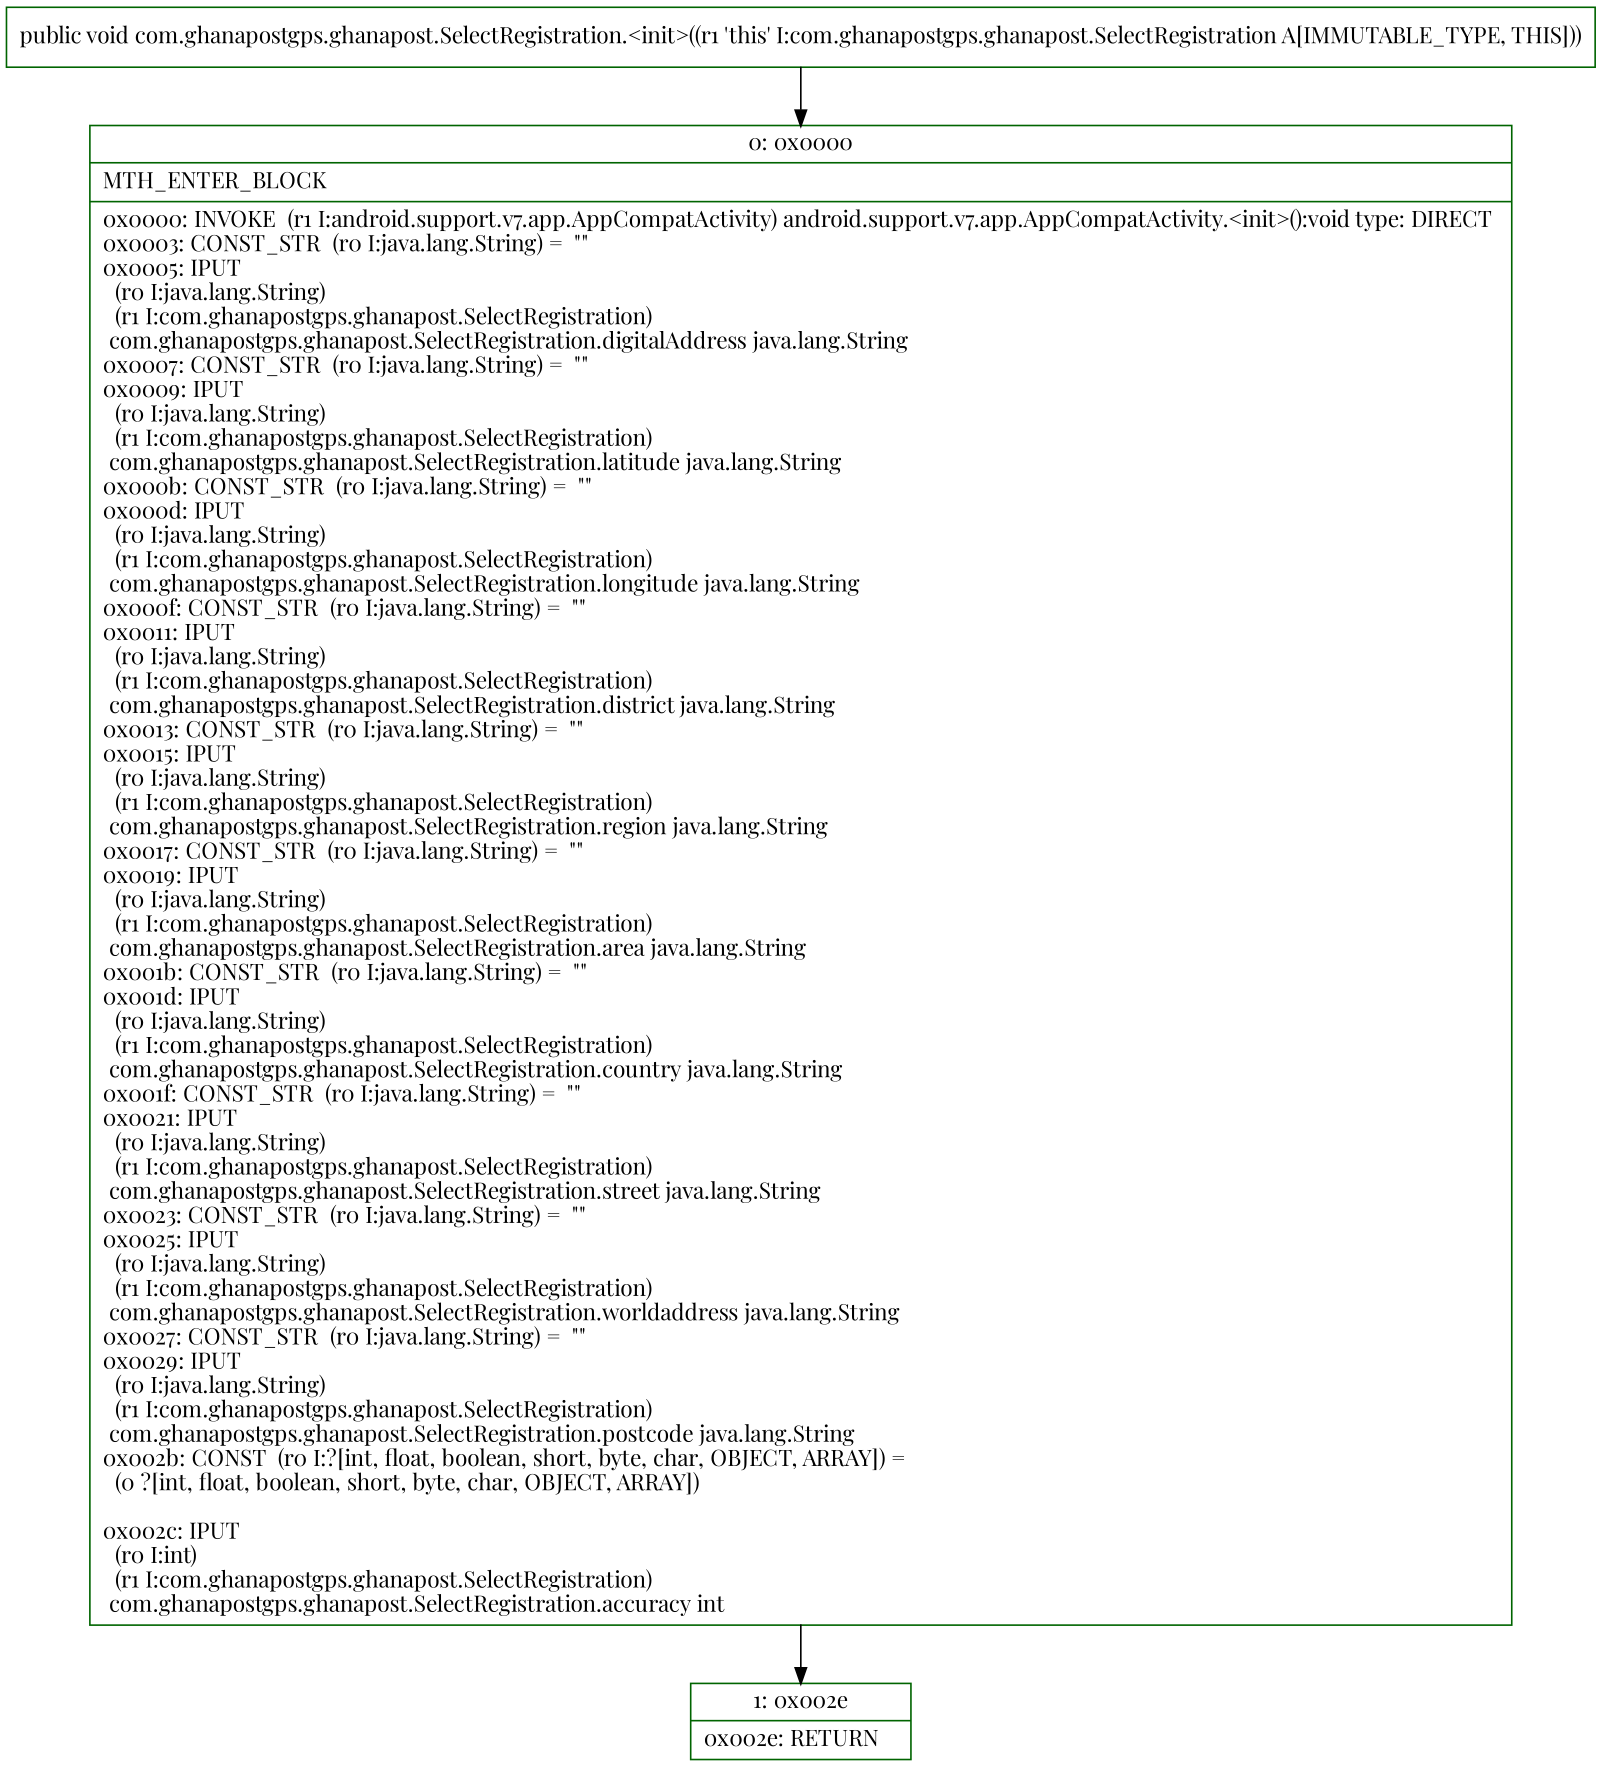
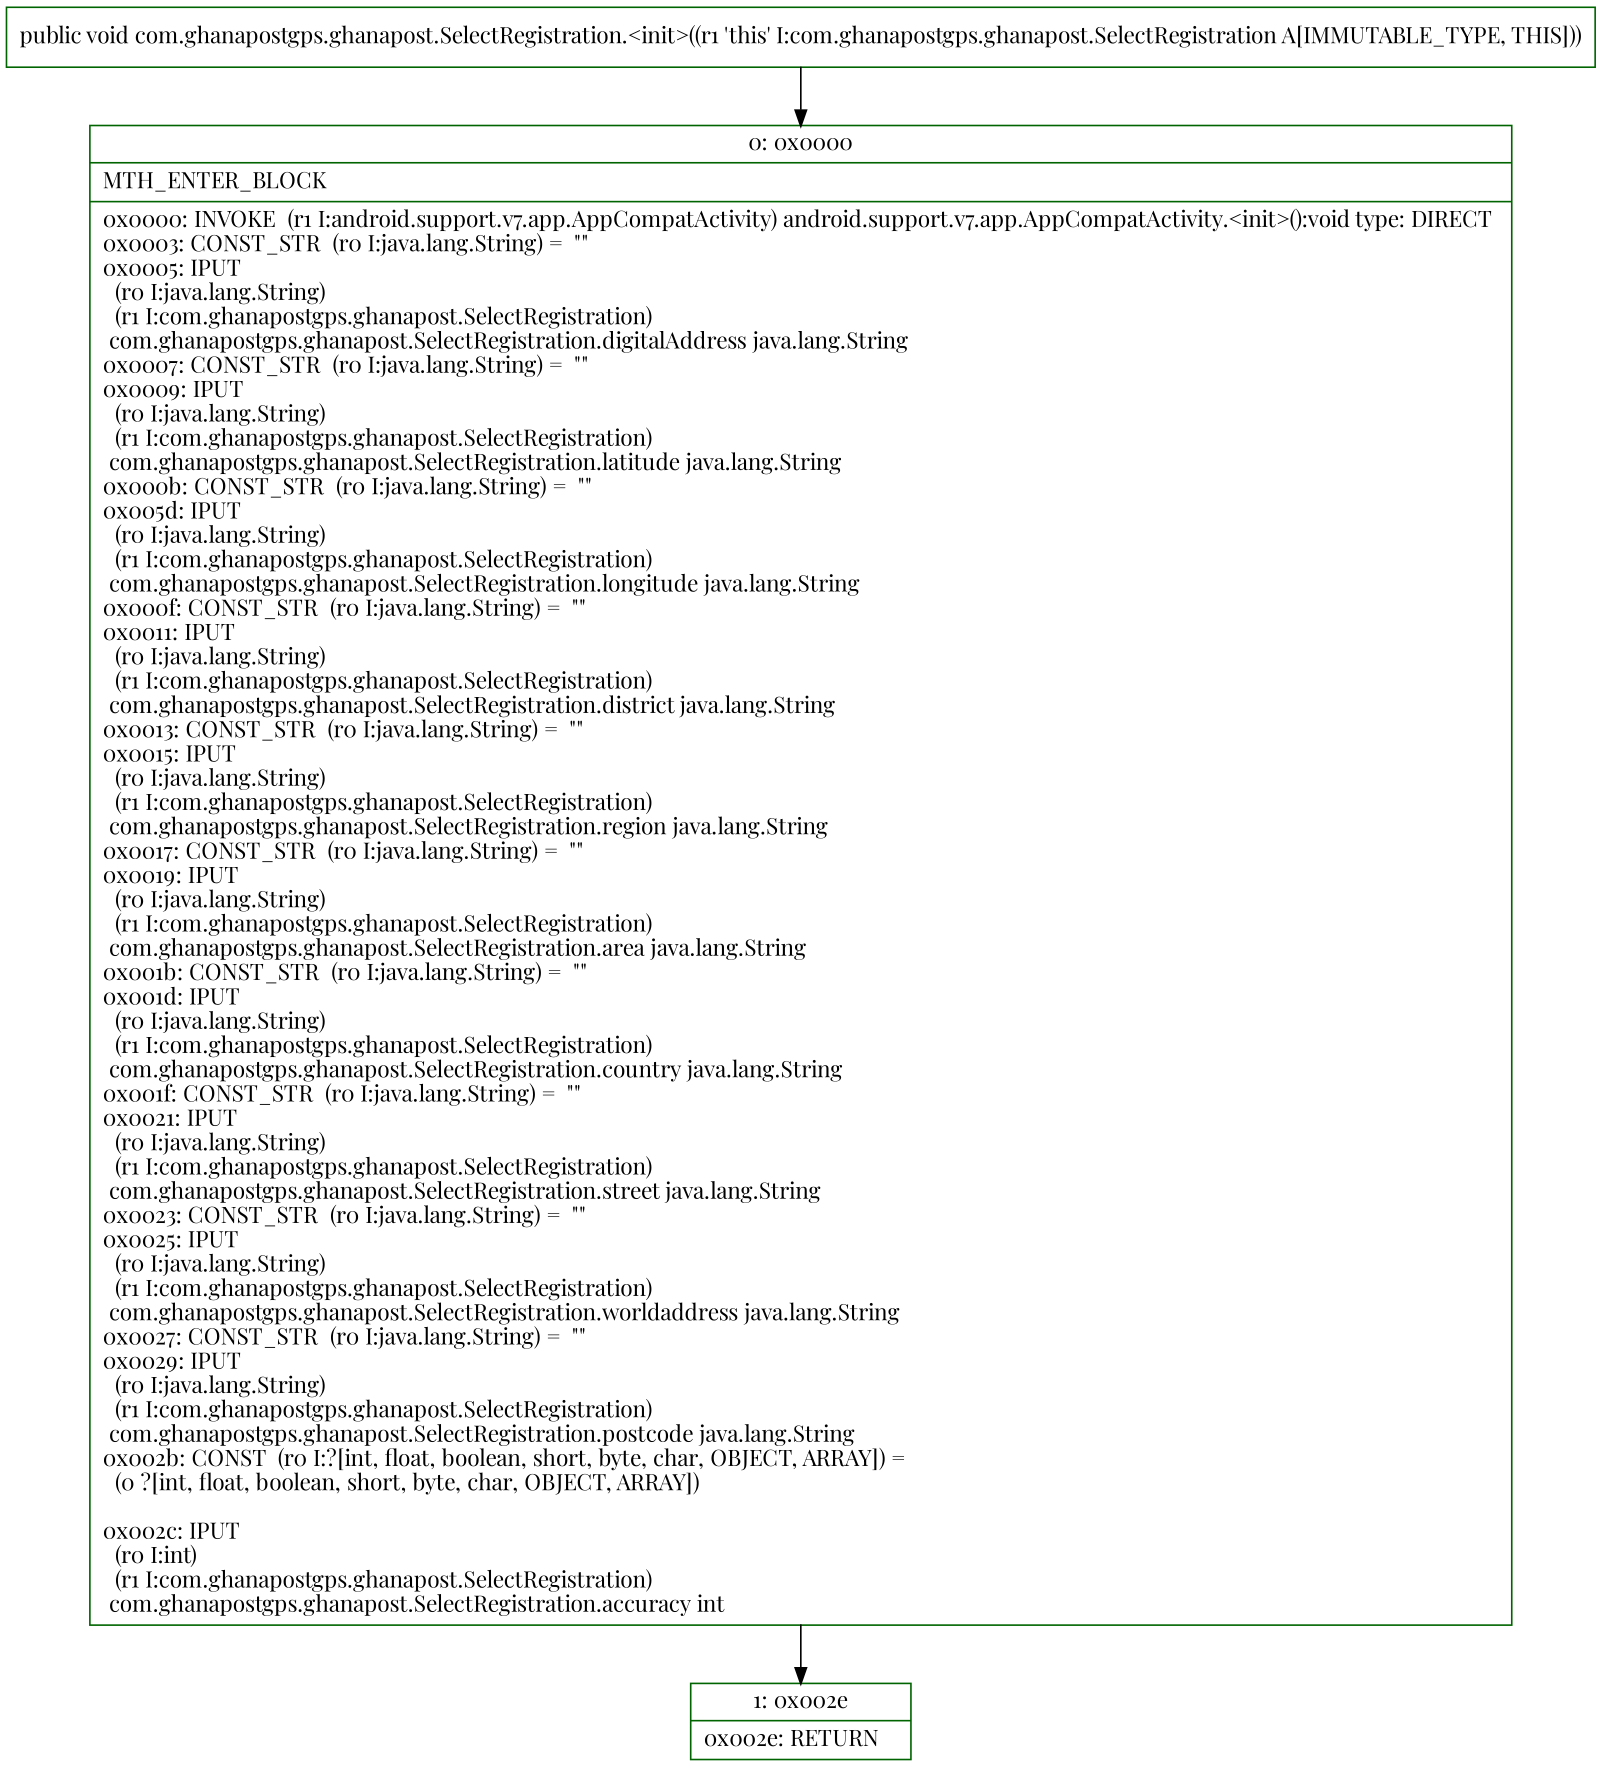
node "0: 0x0000": text "0x000d: IPUT" -> "0x005d: IPUT"
